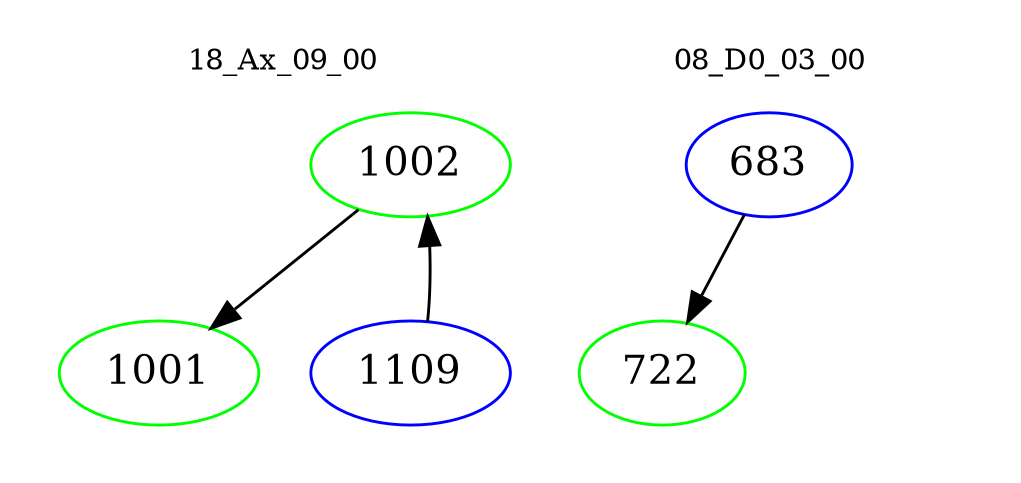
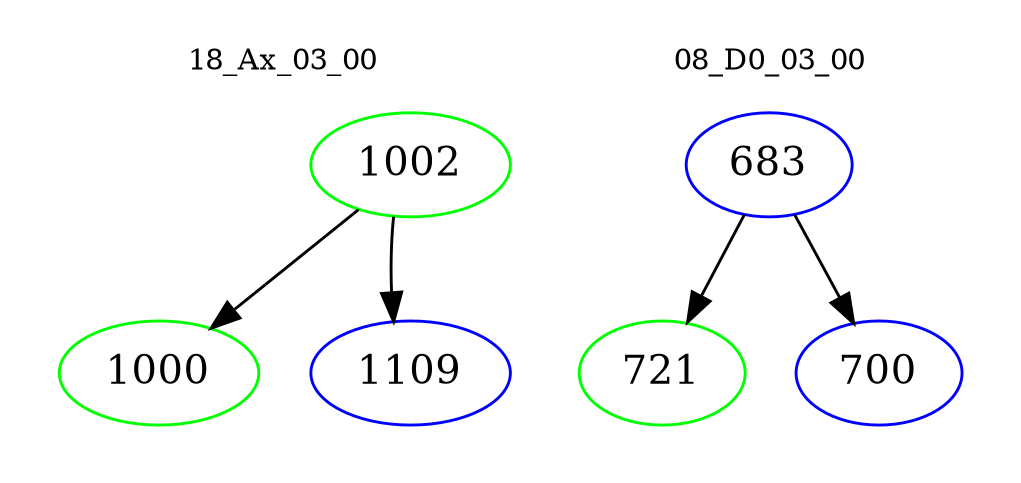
cluster "18_Ax_09_00": label "18_Ax_09_00" -> "18_Ax_03_00"
edge "1109" -> "1002": reversed
node "1001": label "1001" -> "1000"
node "722": label "722" -> "721"
node "700": added
